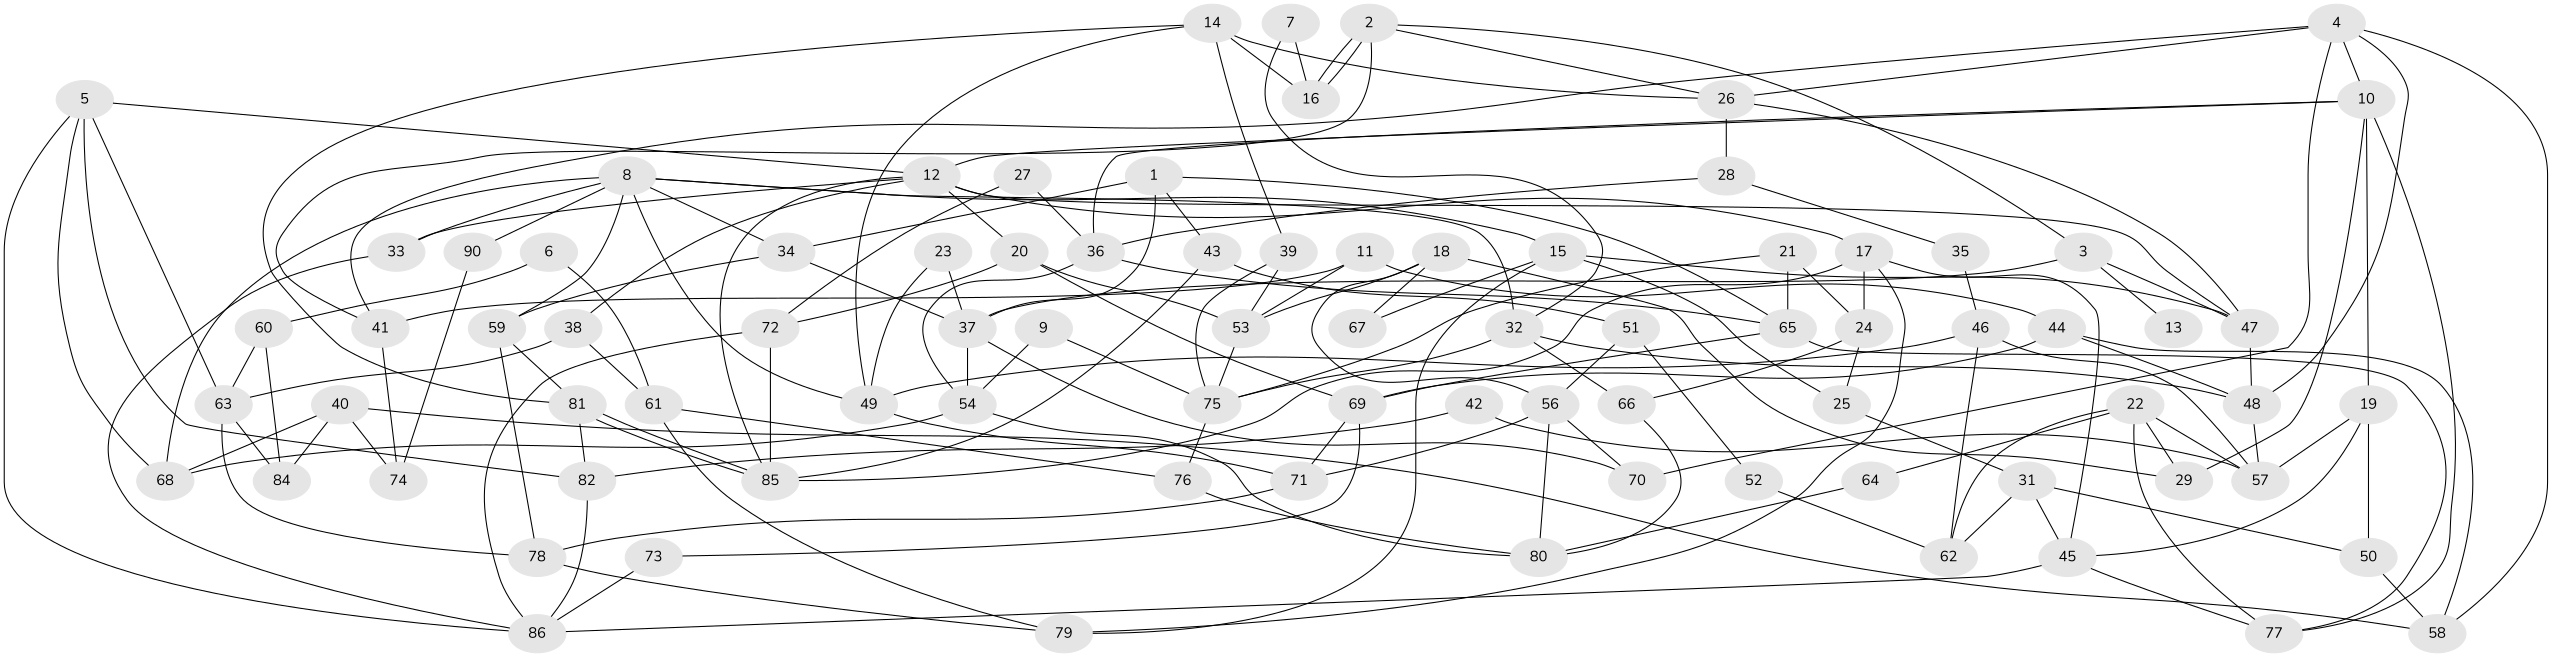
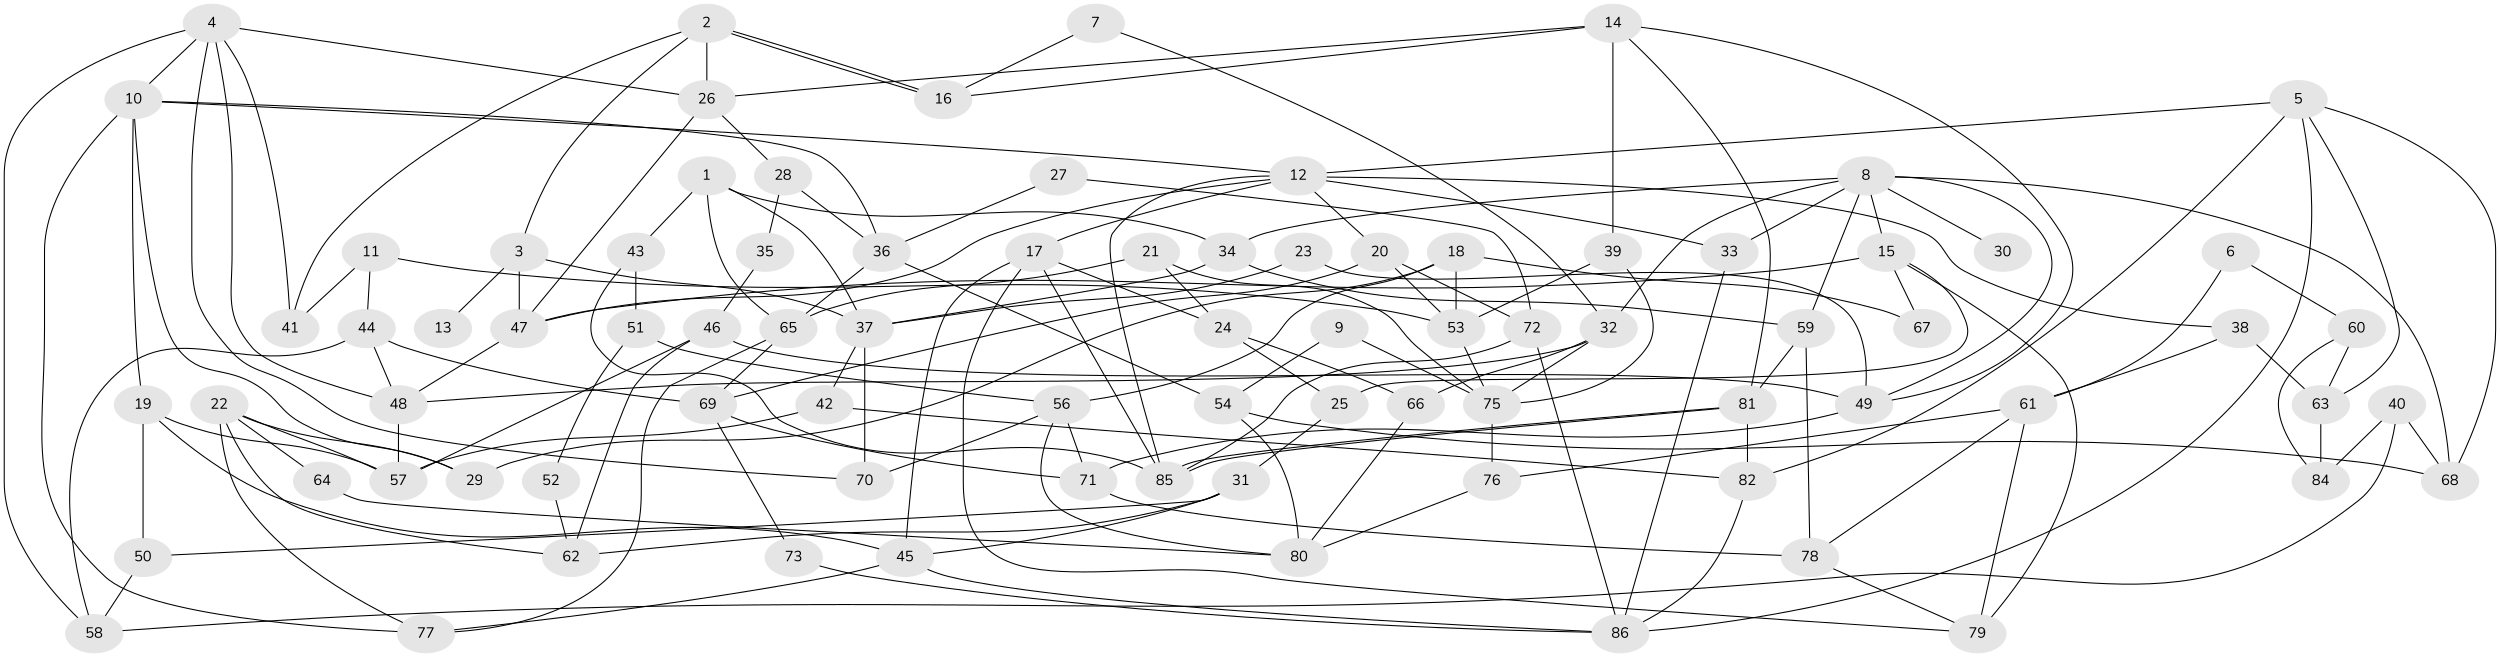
node "90": label "90" -> "30"
edge "37" -- "54": now "37" -- "42"
node "74": removed
edge "63" -- "78": now "61" -- "78"
